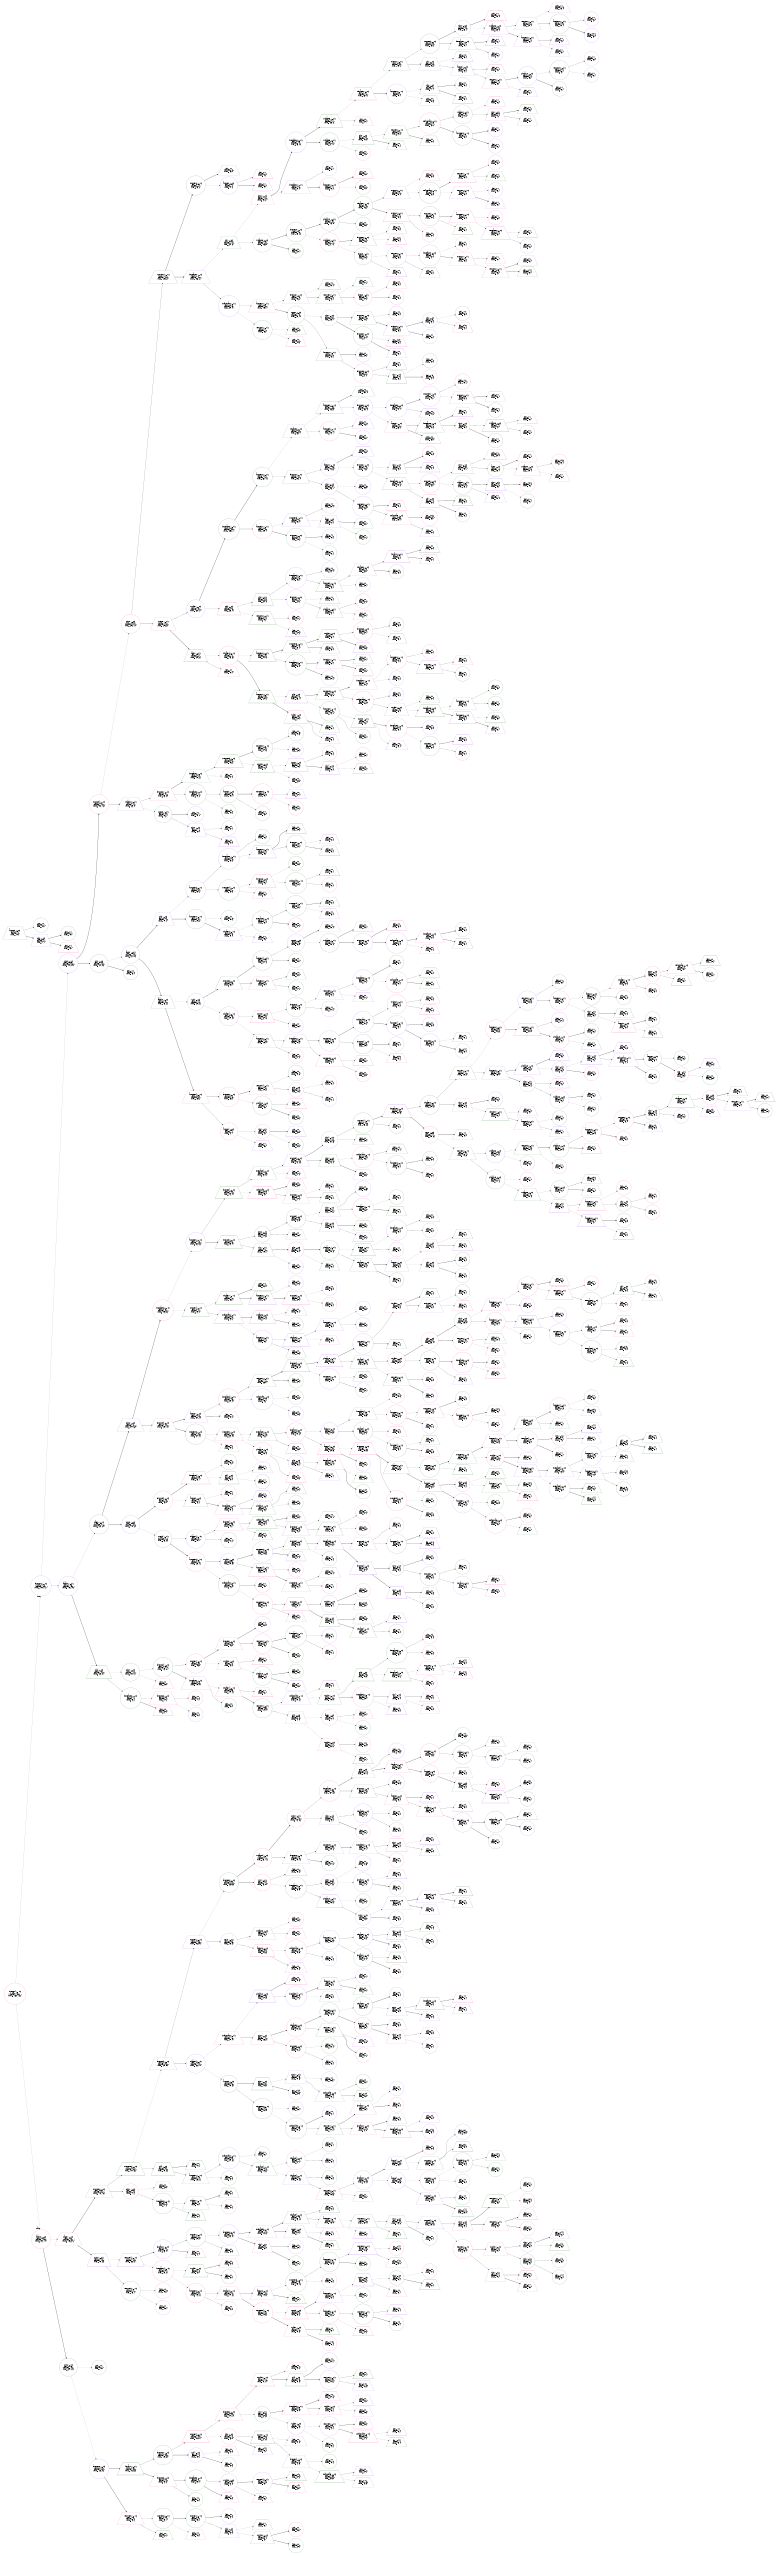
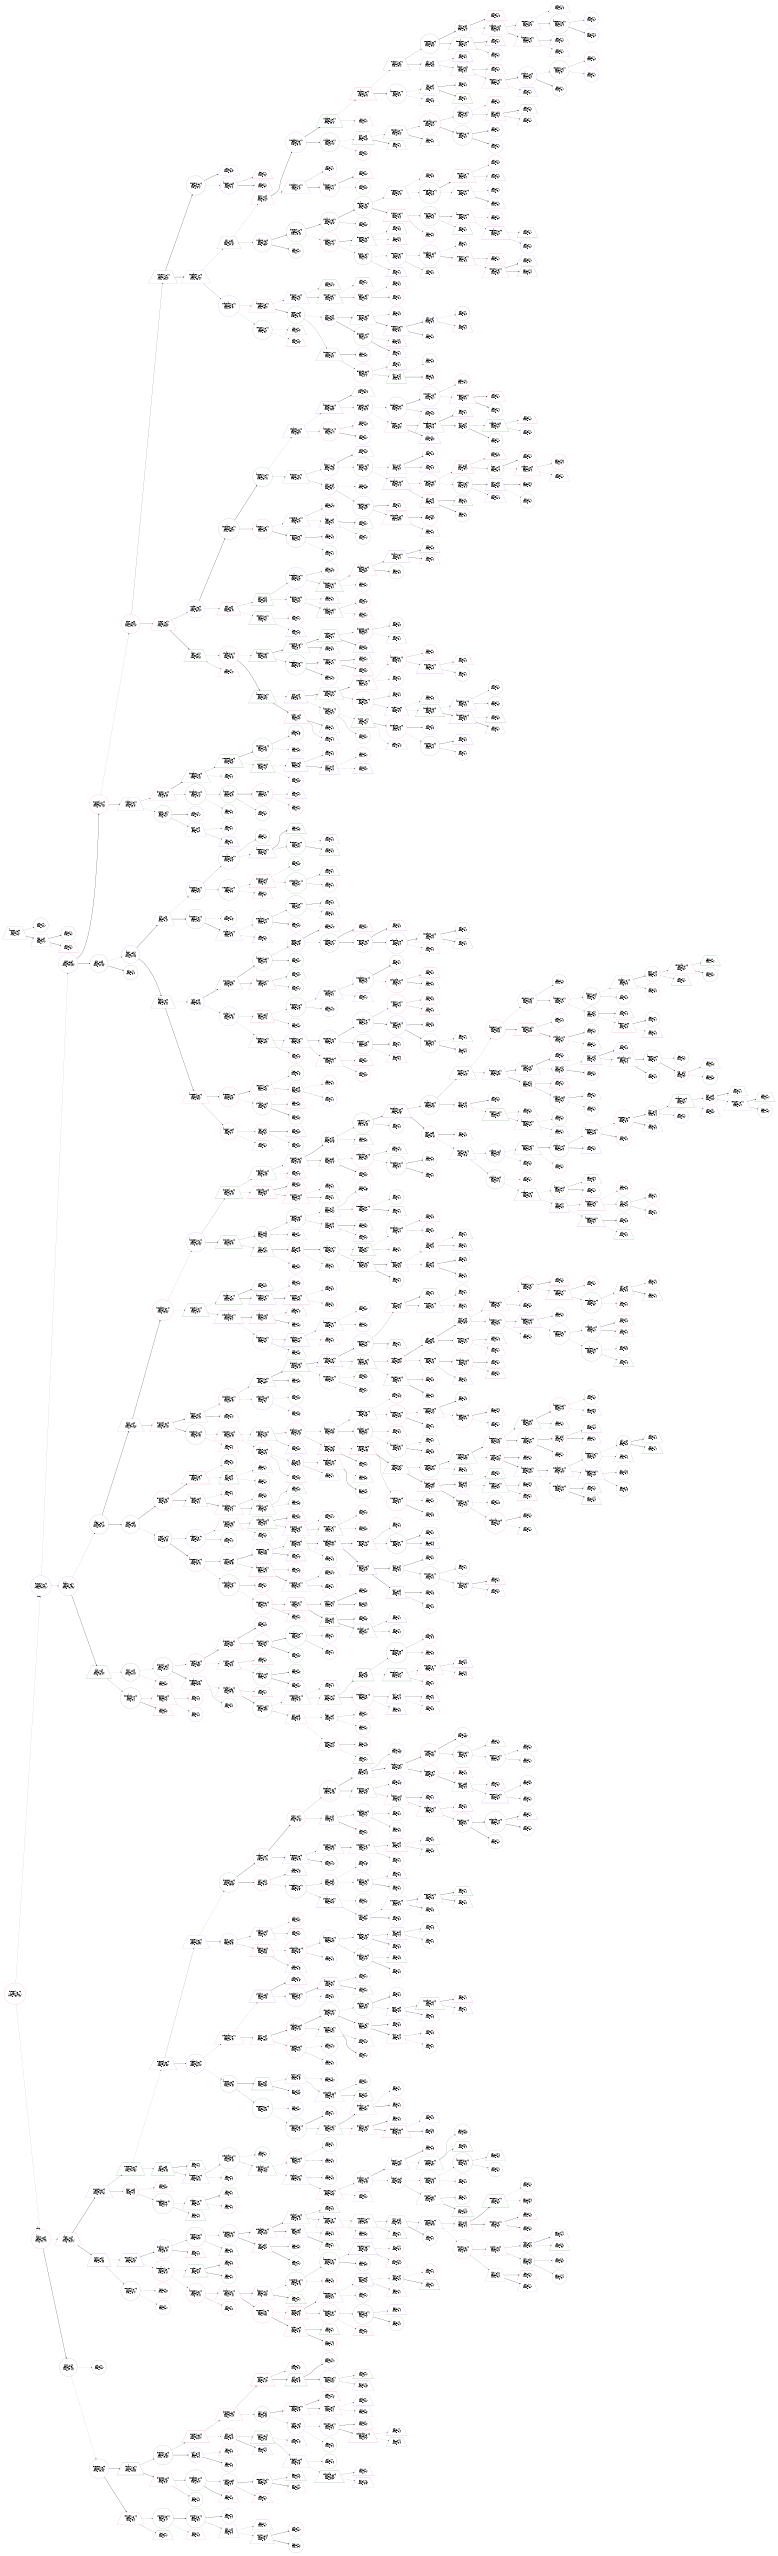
edge "resource_4 <= 0.5 gini = 0.175 samples = 93 value = [84, 9]" -> "acumg_3 <= 0.5 gini = 0.49 samples = 14 value = [6, 8]": style dashed -> bold
